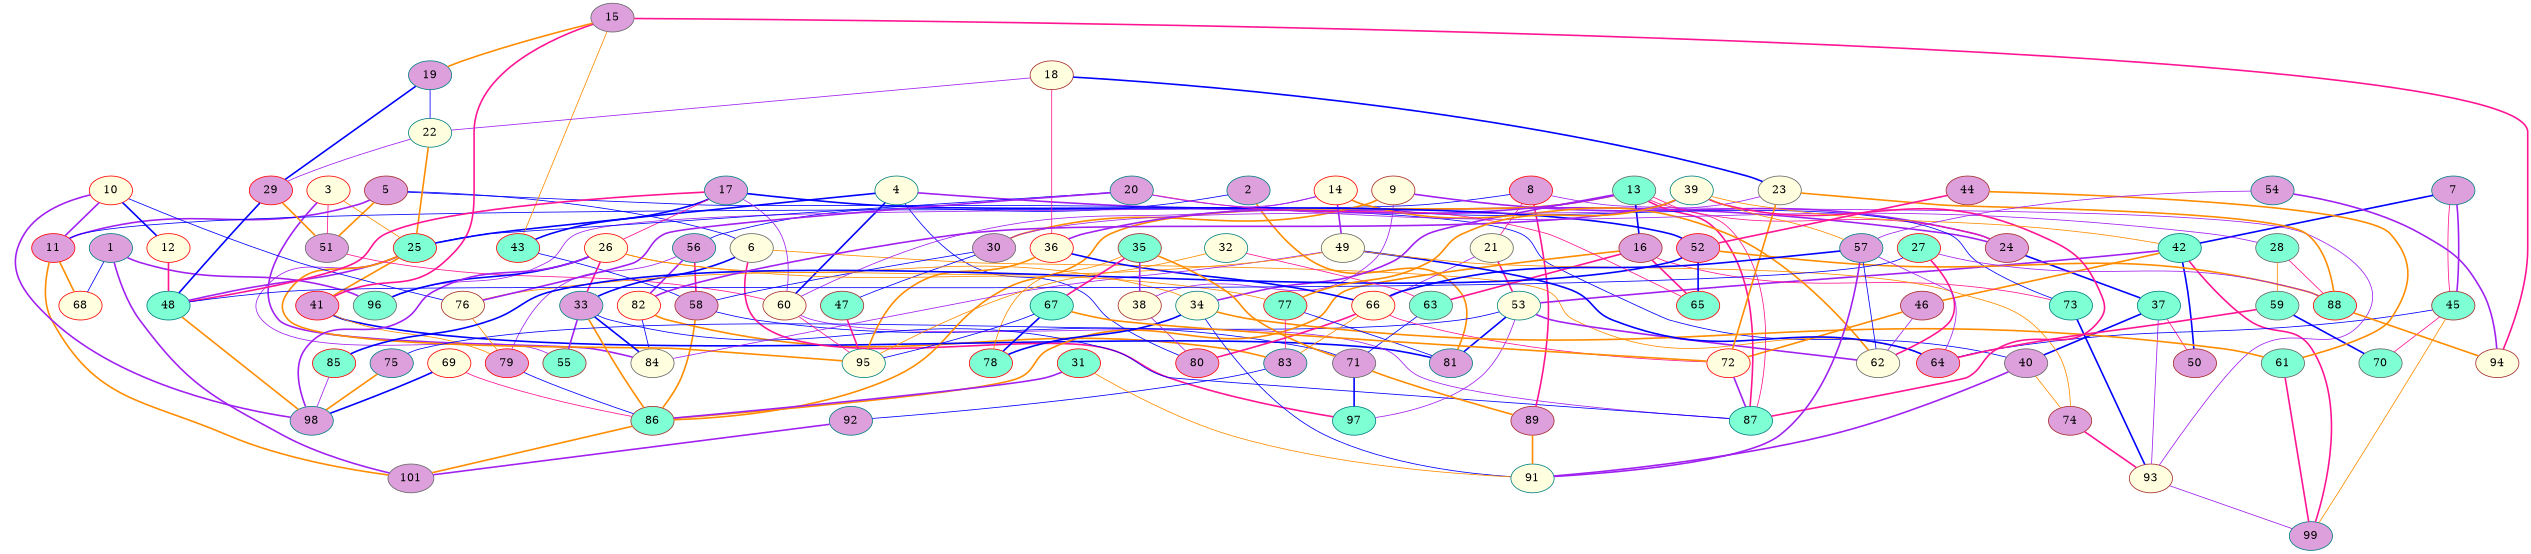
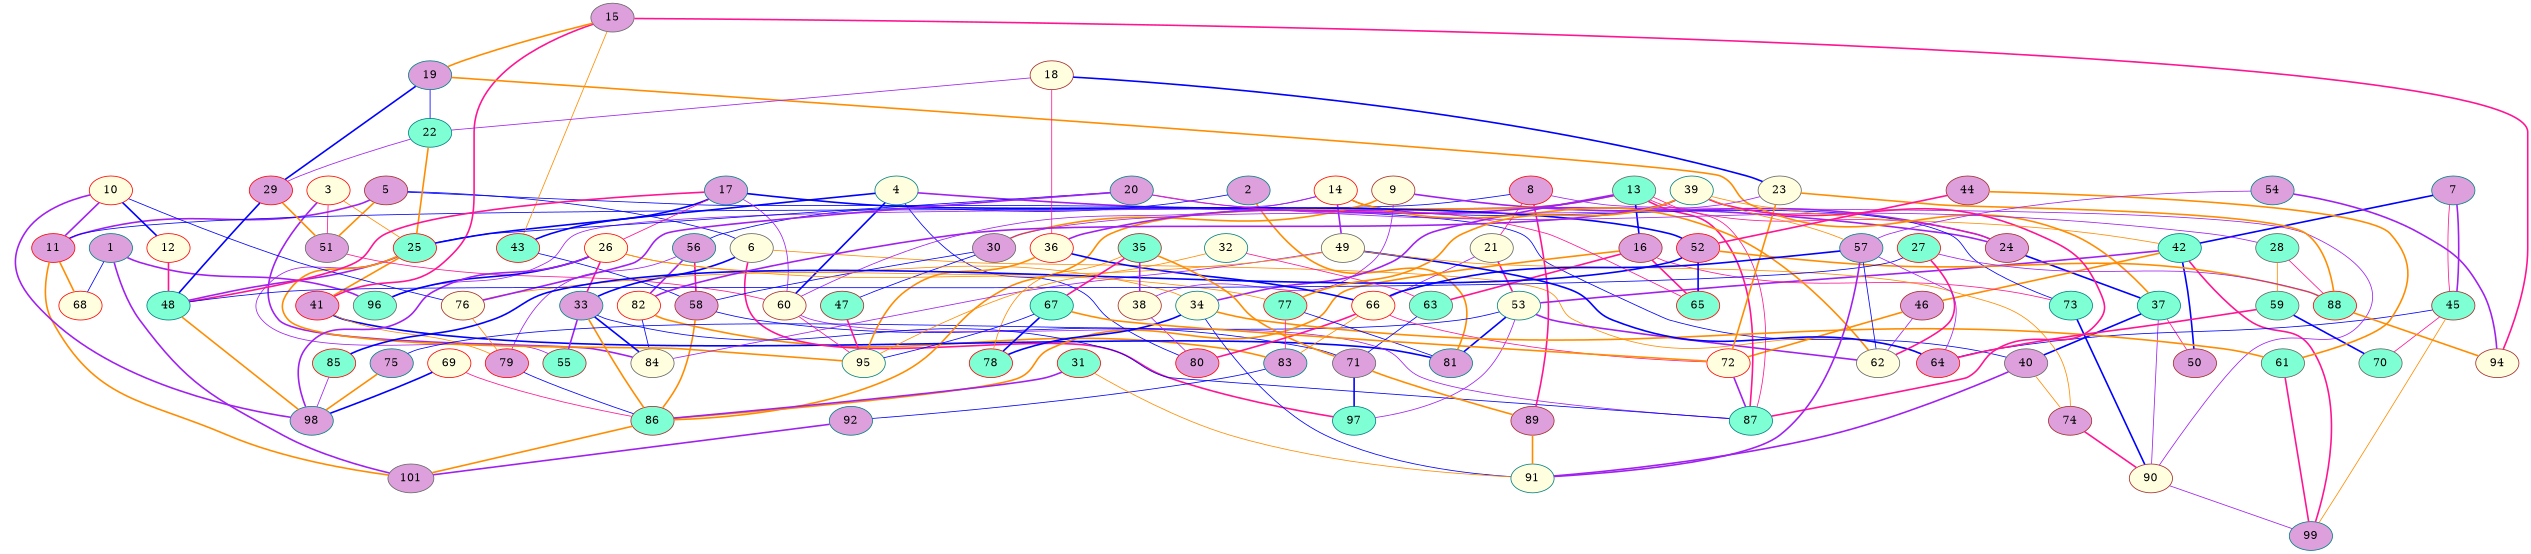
node "22": fillcolor lightyellow -> aquamarine
edge "19" -- "37": added
node "93": label "93" -> "90"
